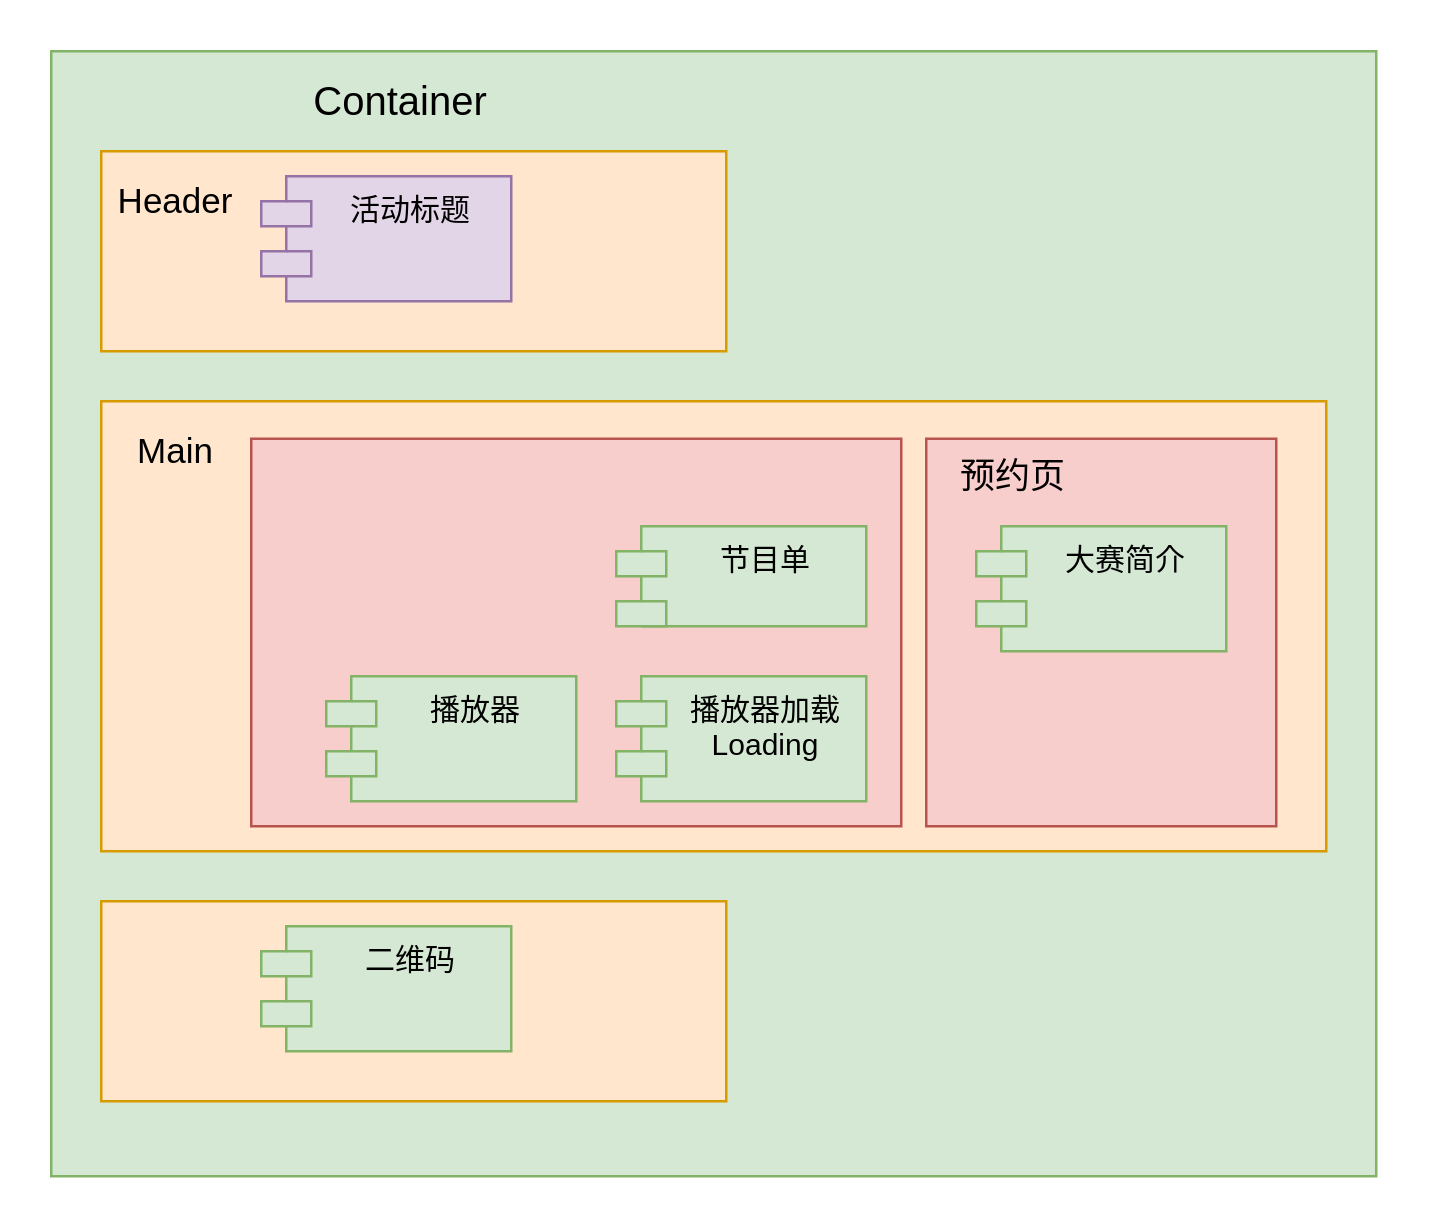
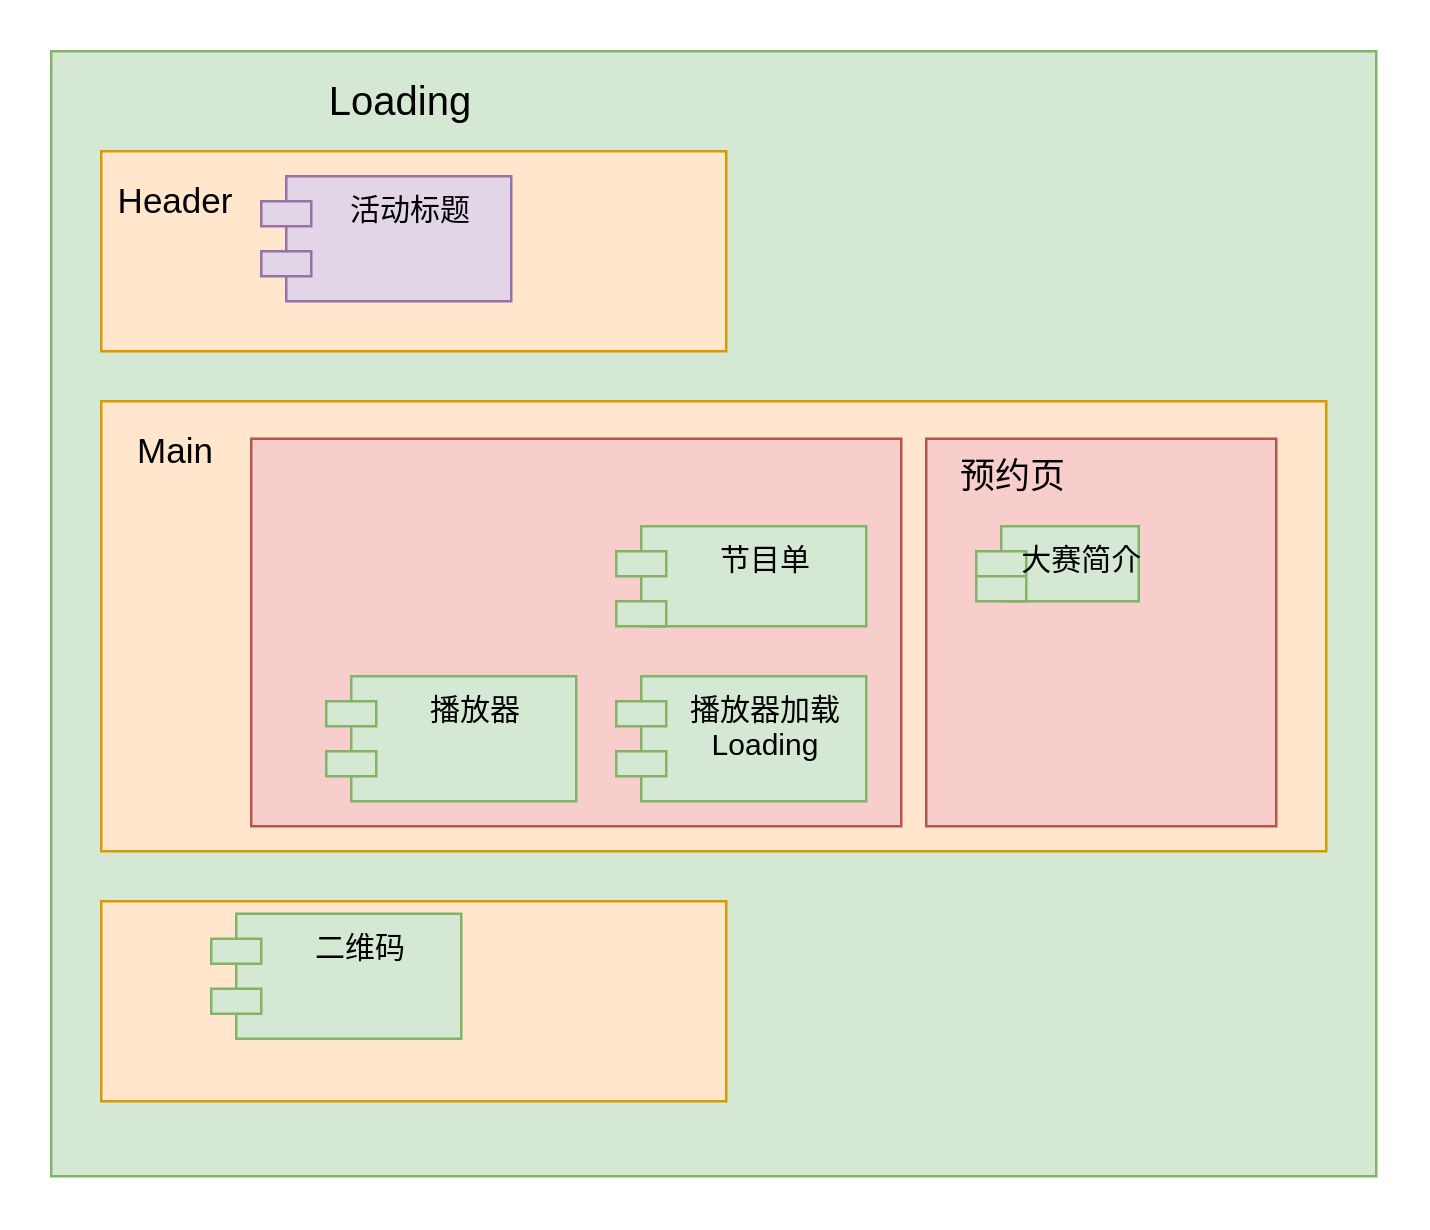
node "Container": label "Container" -> "Loading"
node "大赛简介": size 250x125 -> 163x75
node "二维码": moved (386, 989) -> (336, 976)
